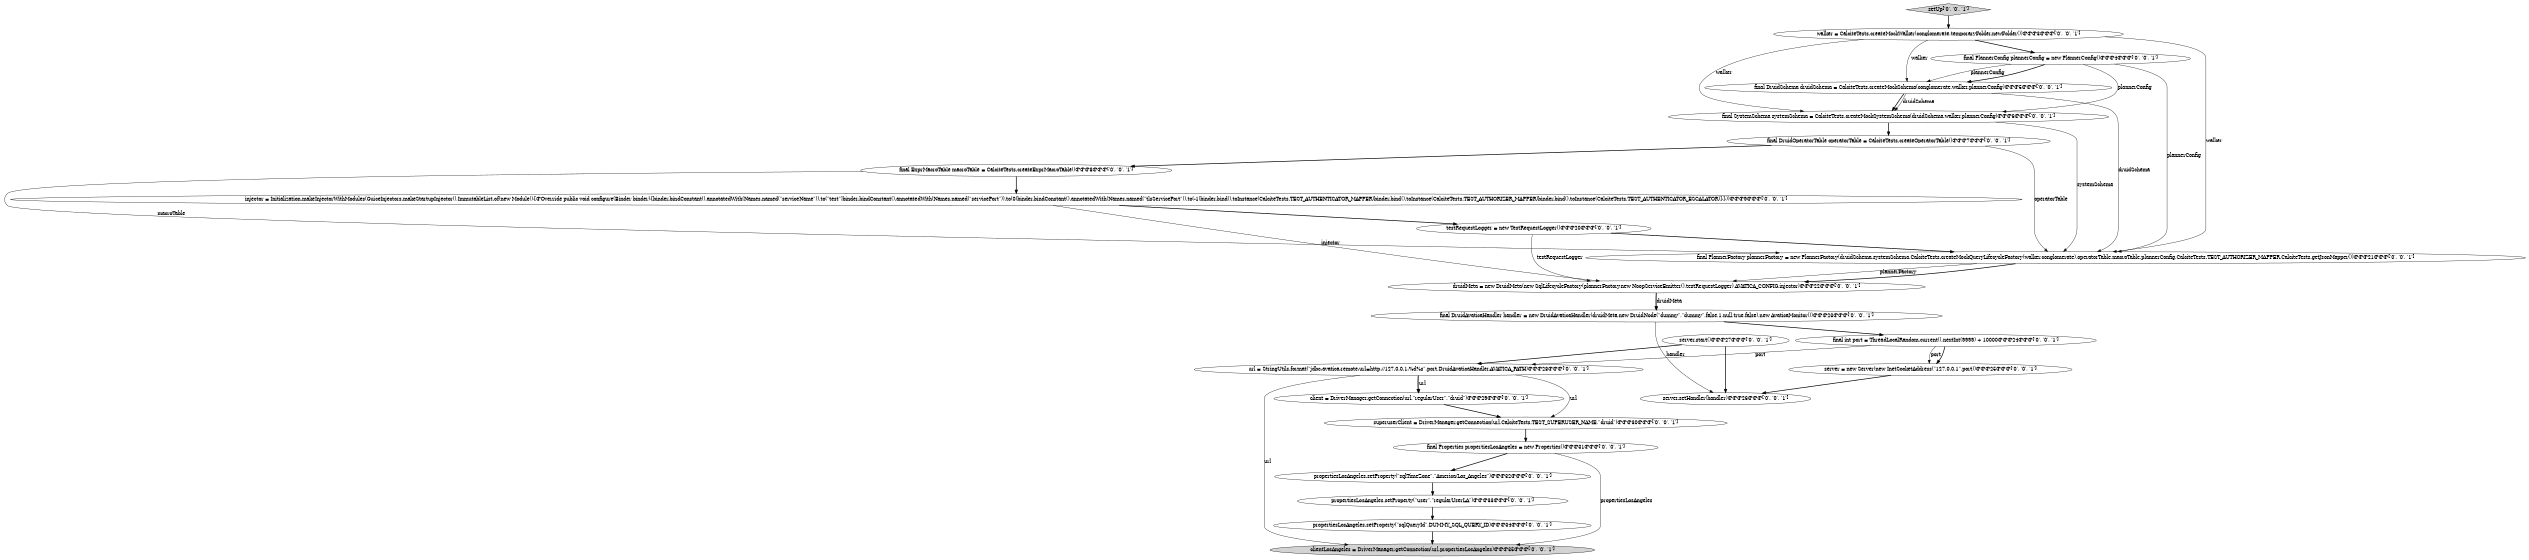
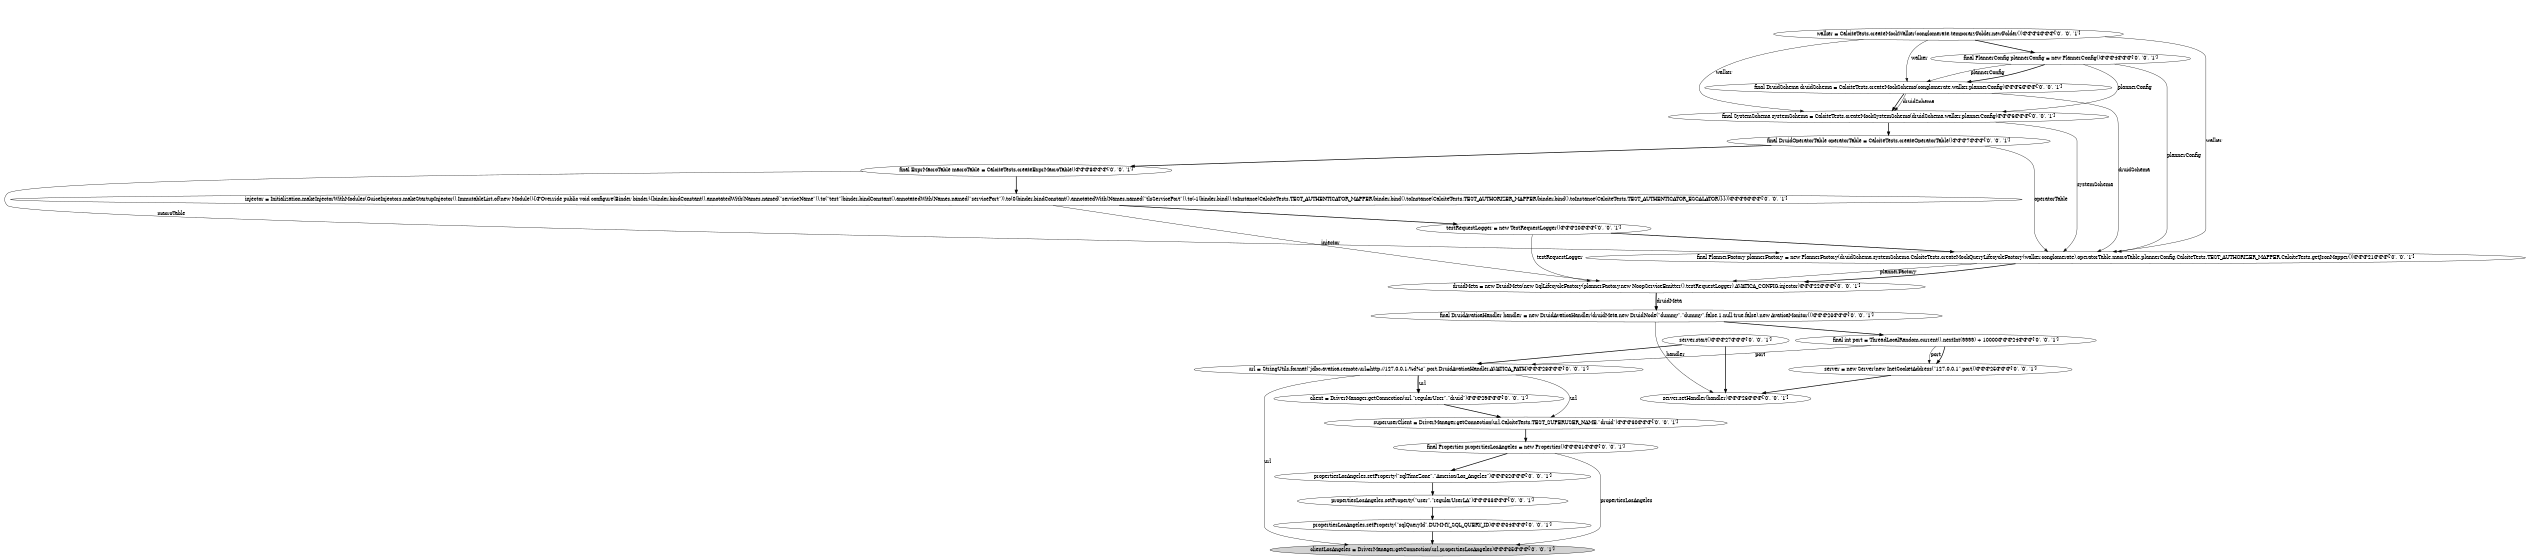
node "setUp['0', '0', '1']": removed
